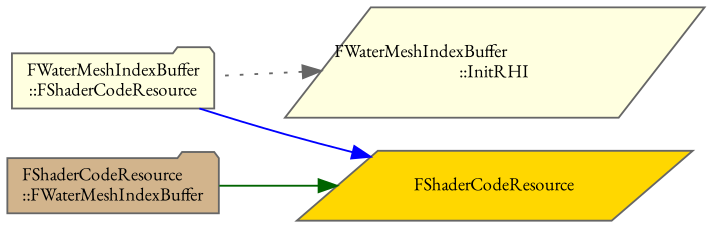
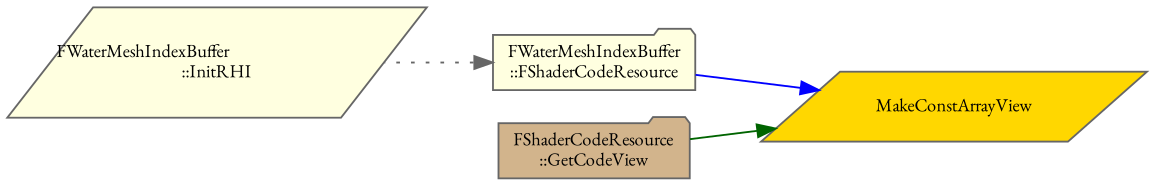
edge "FWaterMeshIndexBuffer ::FShaderCodeResource" -> "FWaterMeshIndexBuffer ::InitRHI": reversed
node "FShaderCodeResource ::FWaterMeshIndexBuffer": label "FShaderCodeResource ::FWaterMeshIndexBuffer" -> "FShaderCodeResource ::GetCodeView"
node "FShaderCodeResource": label "FShaderCodeResource" -> "MakeConstArrayView"
